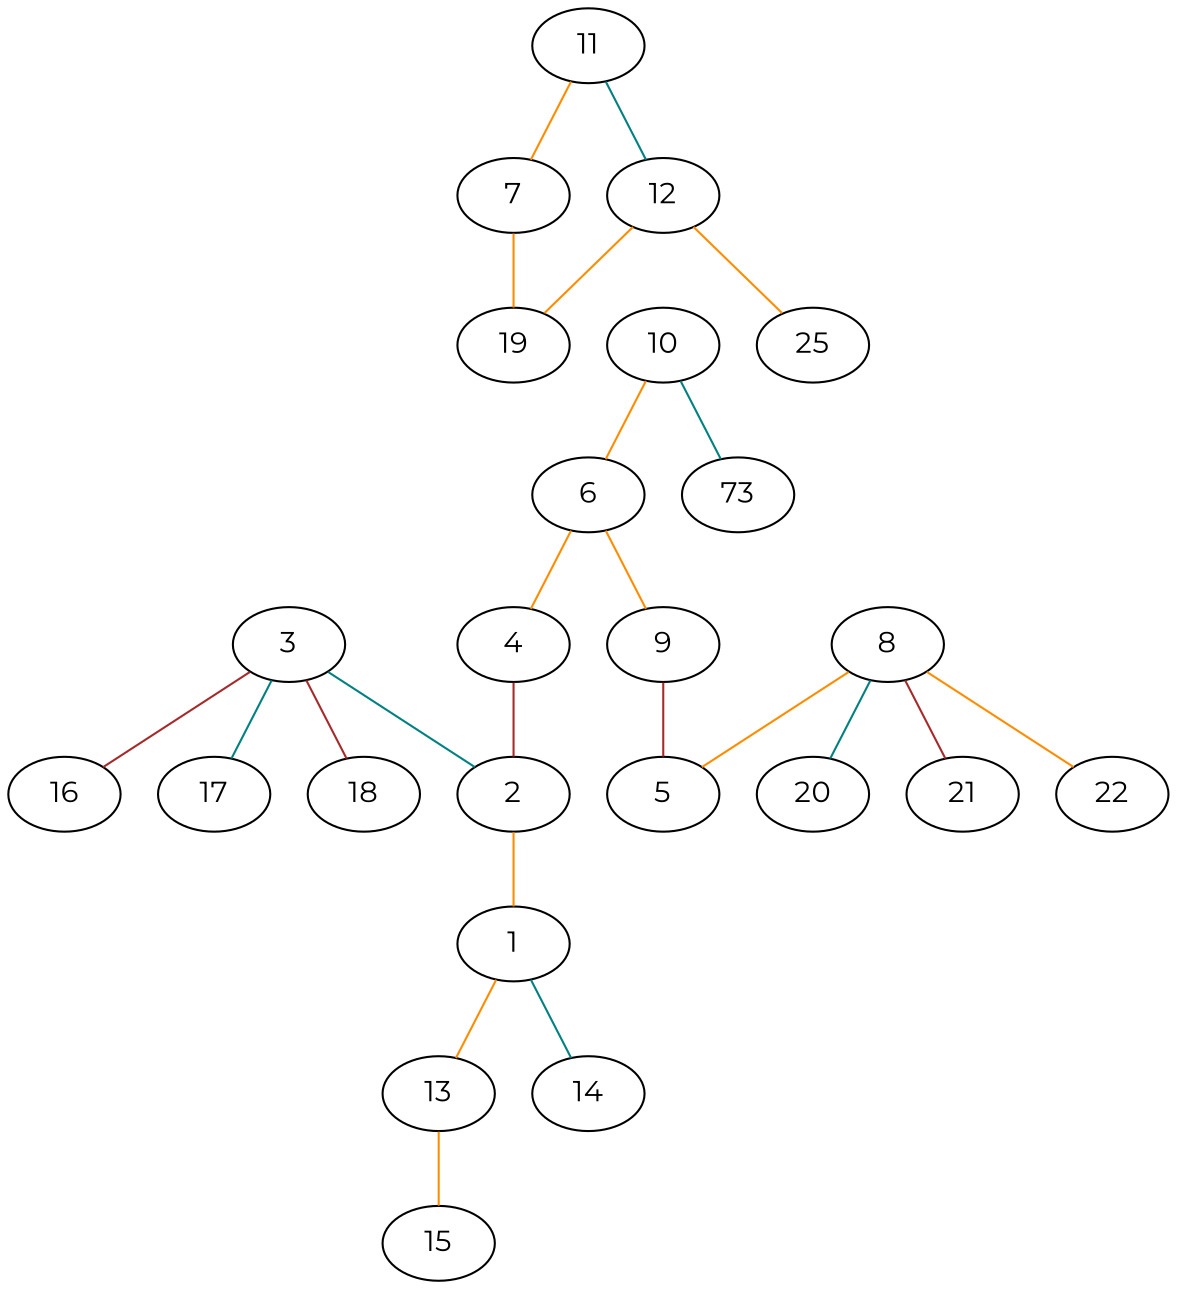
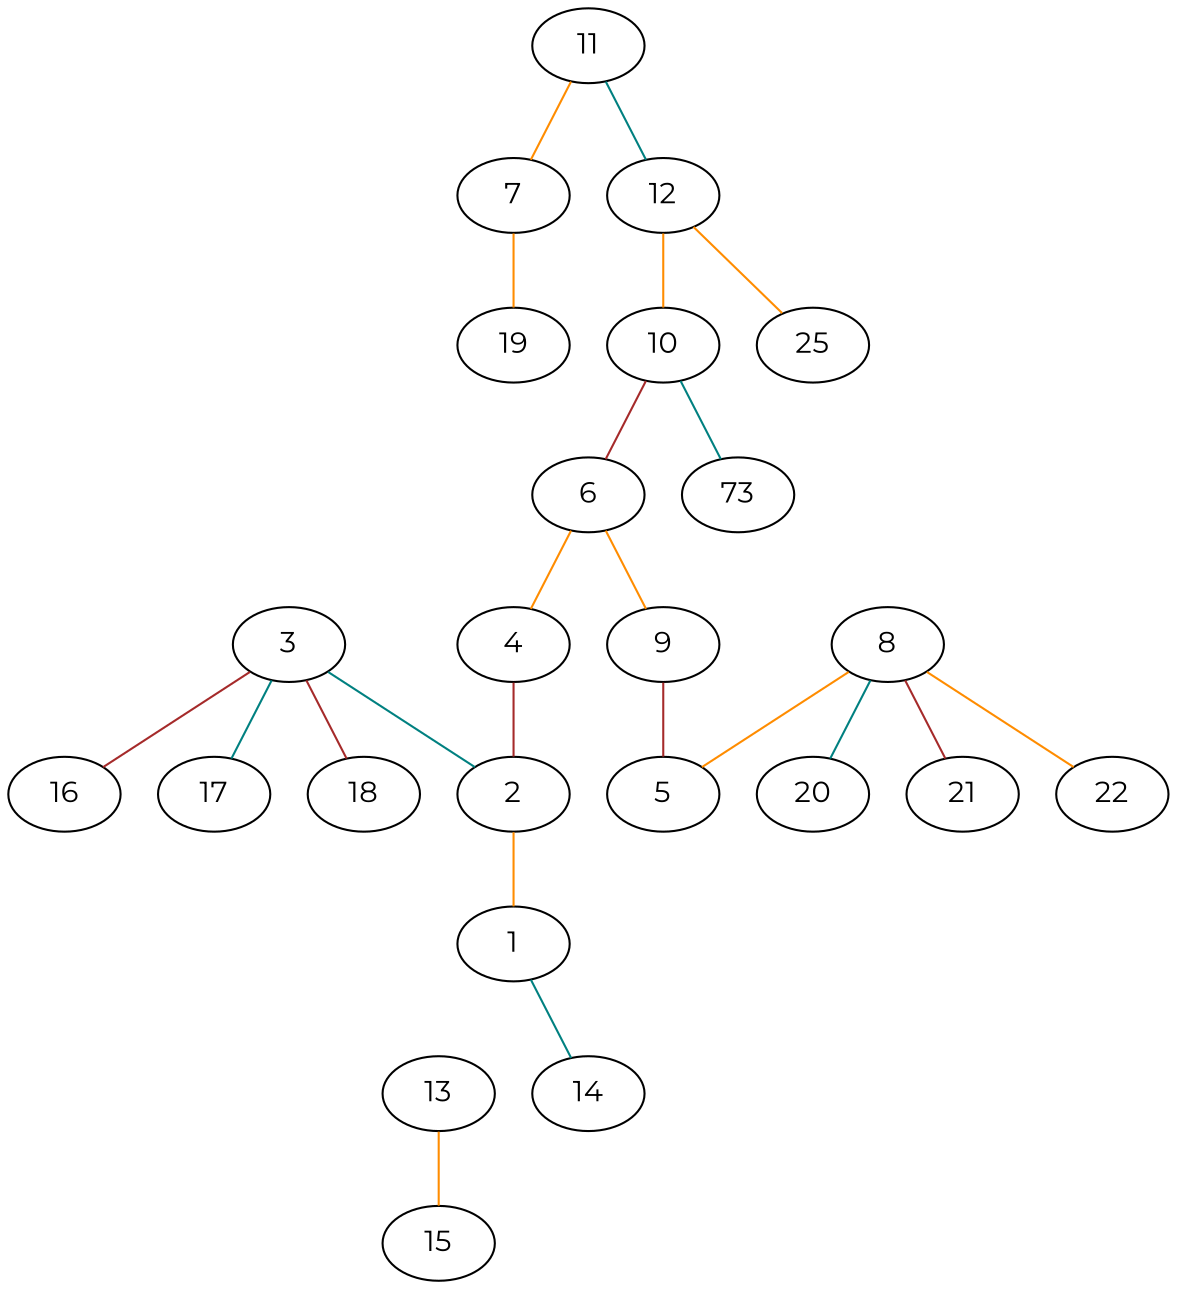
edge "12" -- "19": now "12" -- "10"
edge "10" -- "6": color darkorange -> brown
edge "1" -- "13": removed
